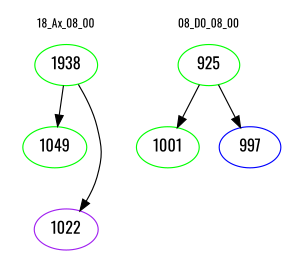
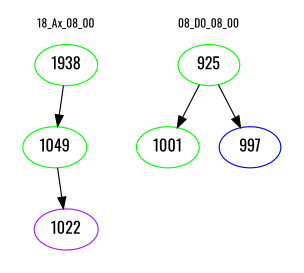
edge "1938" -> "1022": now "1049" -> "1022"
